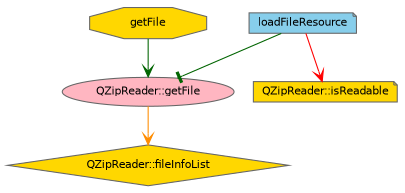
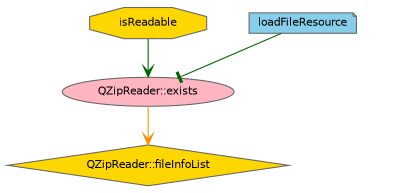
node "getFile": label "getFile" -> "isReadable"
node "QZipReader::getFile": label "QZipReader::getFile" -> "QZipReader::exists"
node "QZipReader::isReadable": removed
